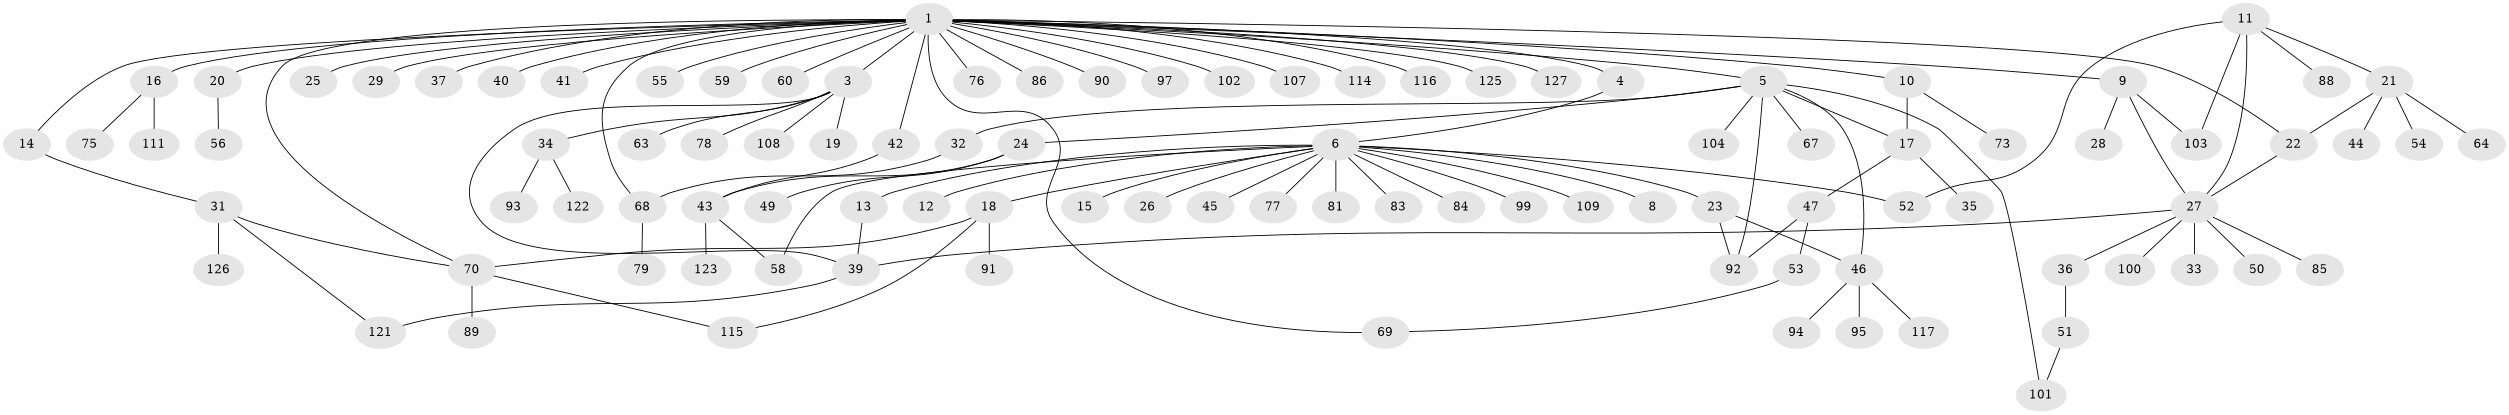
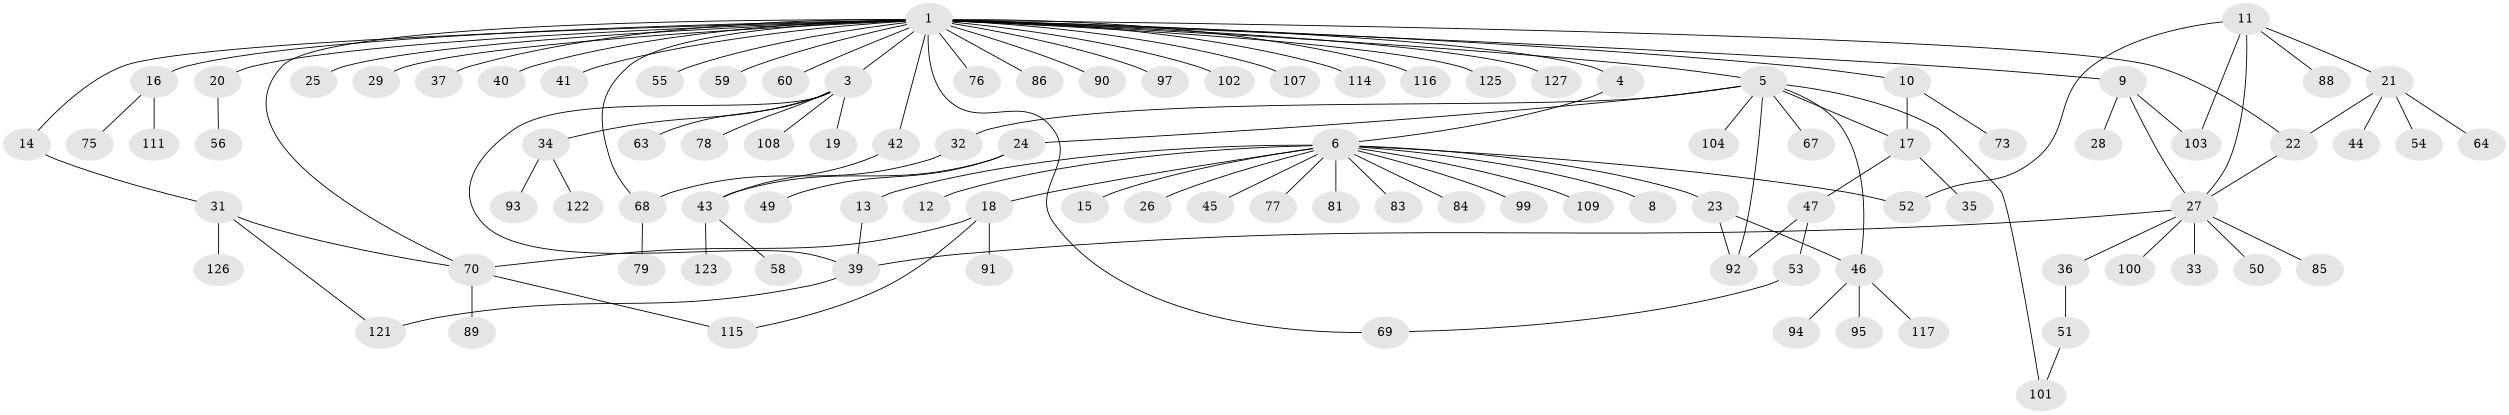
edge "6" -- "58": removed
